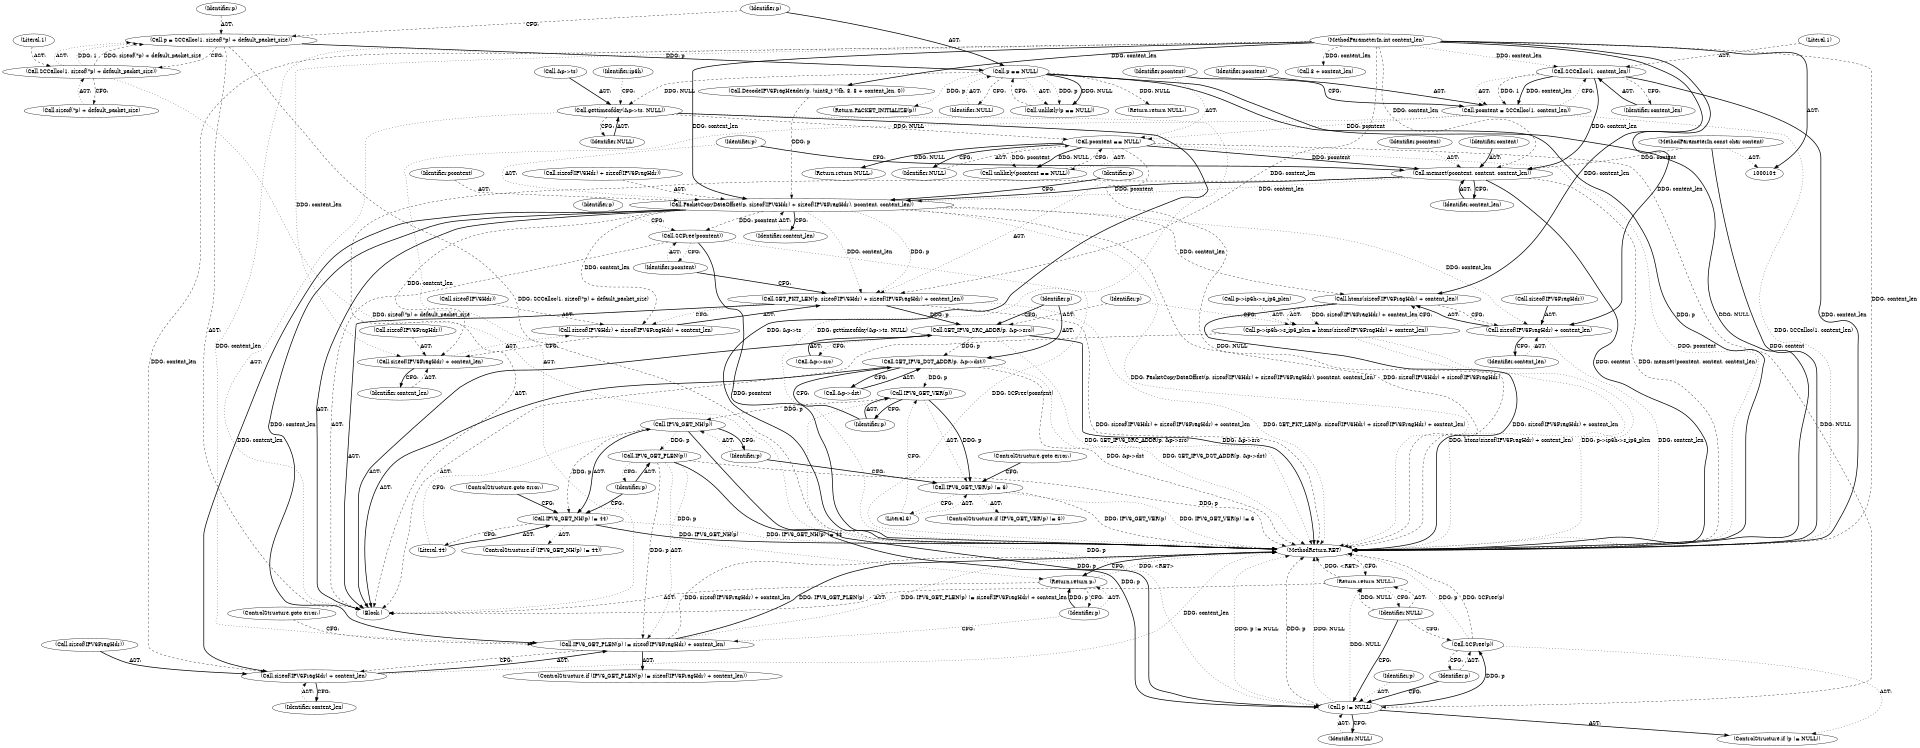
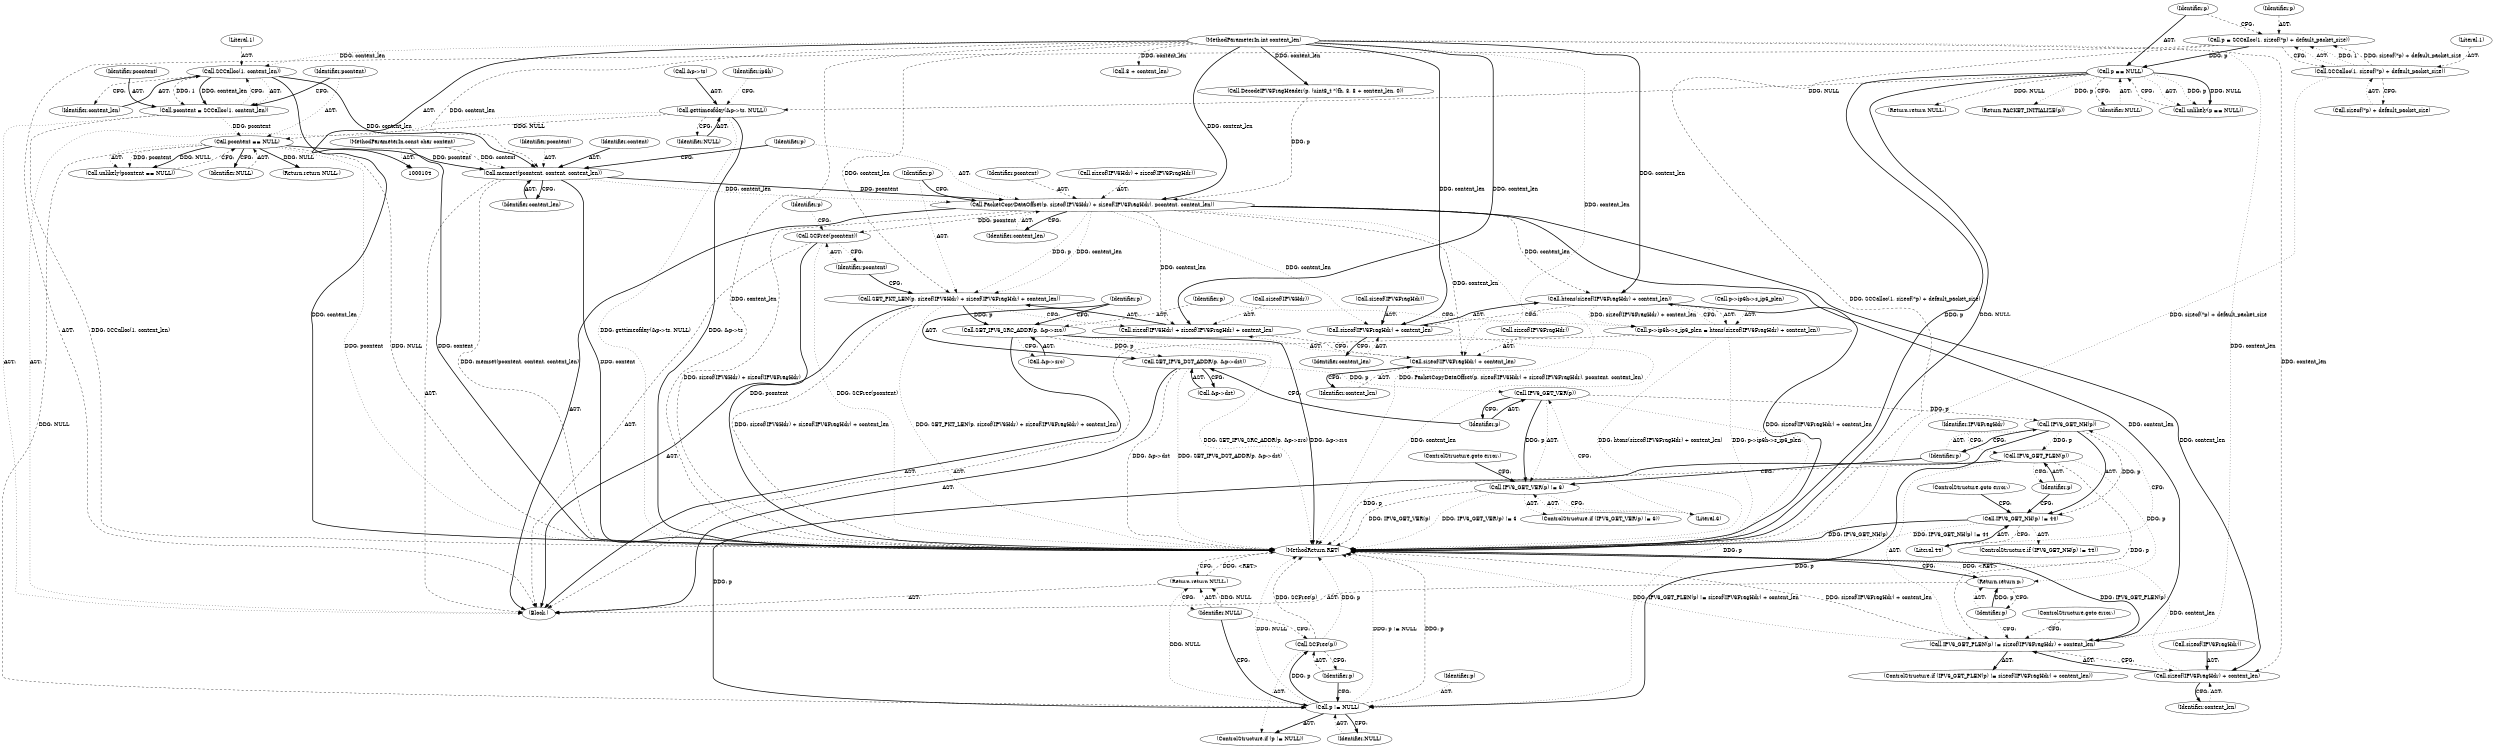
edge "(MethodParameterIn,int content_len)" -> "(Call,sizeof(IPV6Hdr) + sizeof(IPV6FragHdr) + content_len)": added, label "DDG: content_len"
node "(Identifier,IPV6FragHdr)": added
edge "(Call,pcontent = SCCalloc(1, content_len))" -> "(MethodReturn,RET)": style dotted -> dashed
